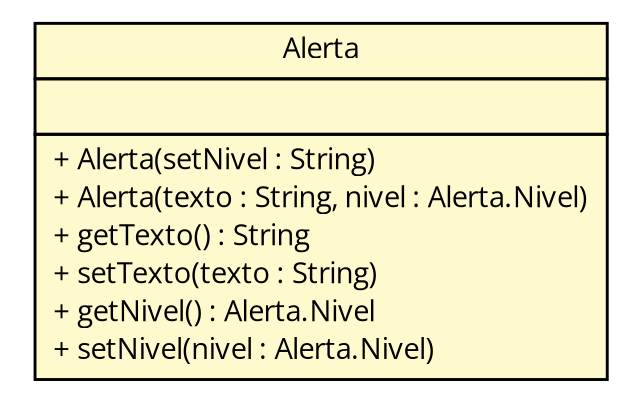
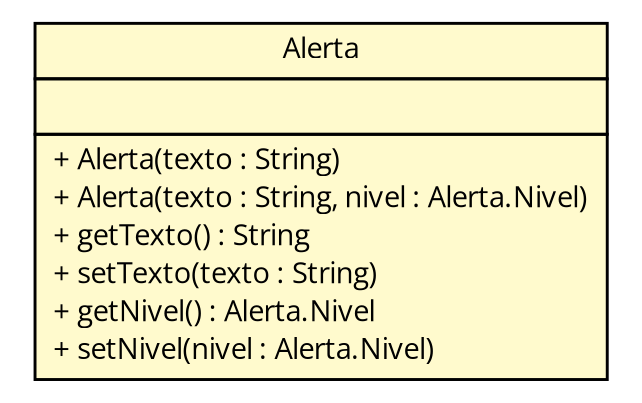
node "Alerta": text "+ Alerta(setNivel : String)" -> "+ Alerta(texto : String)"
